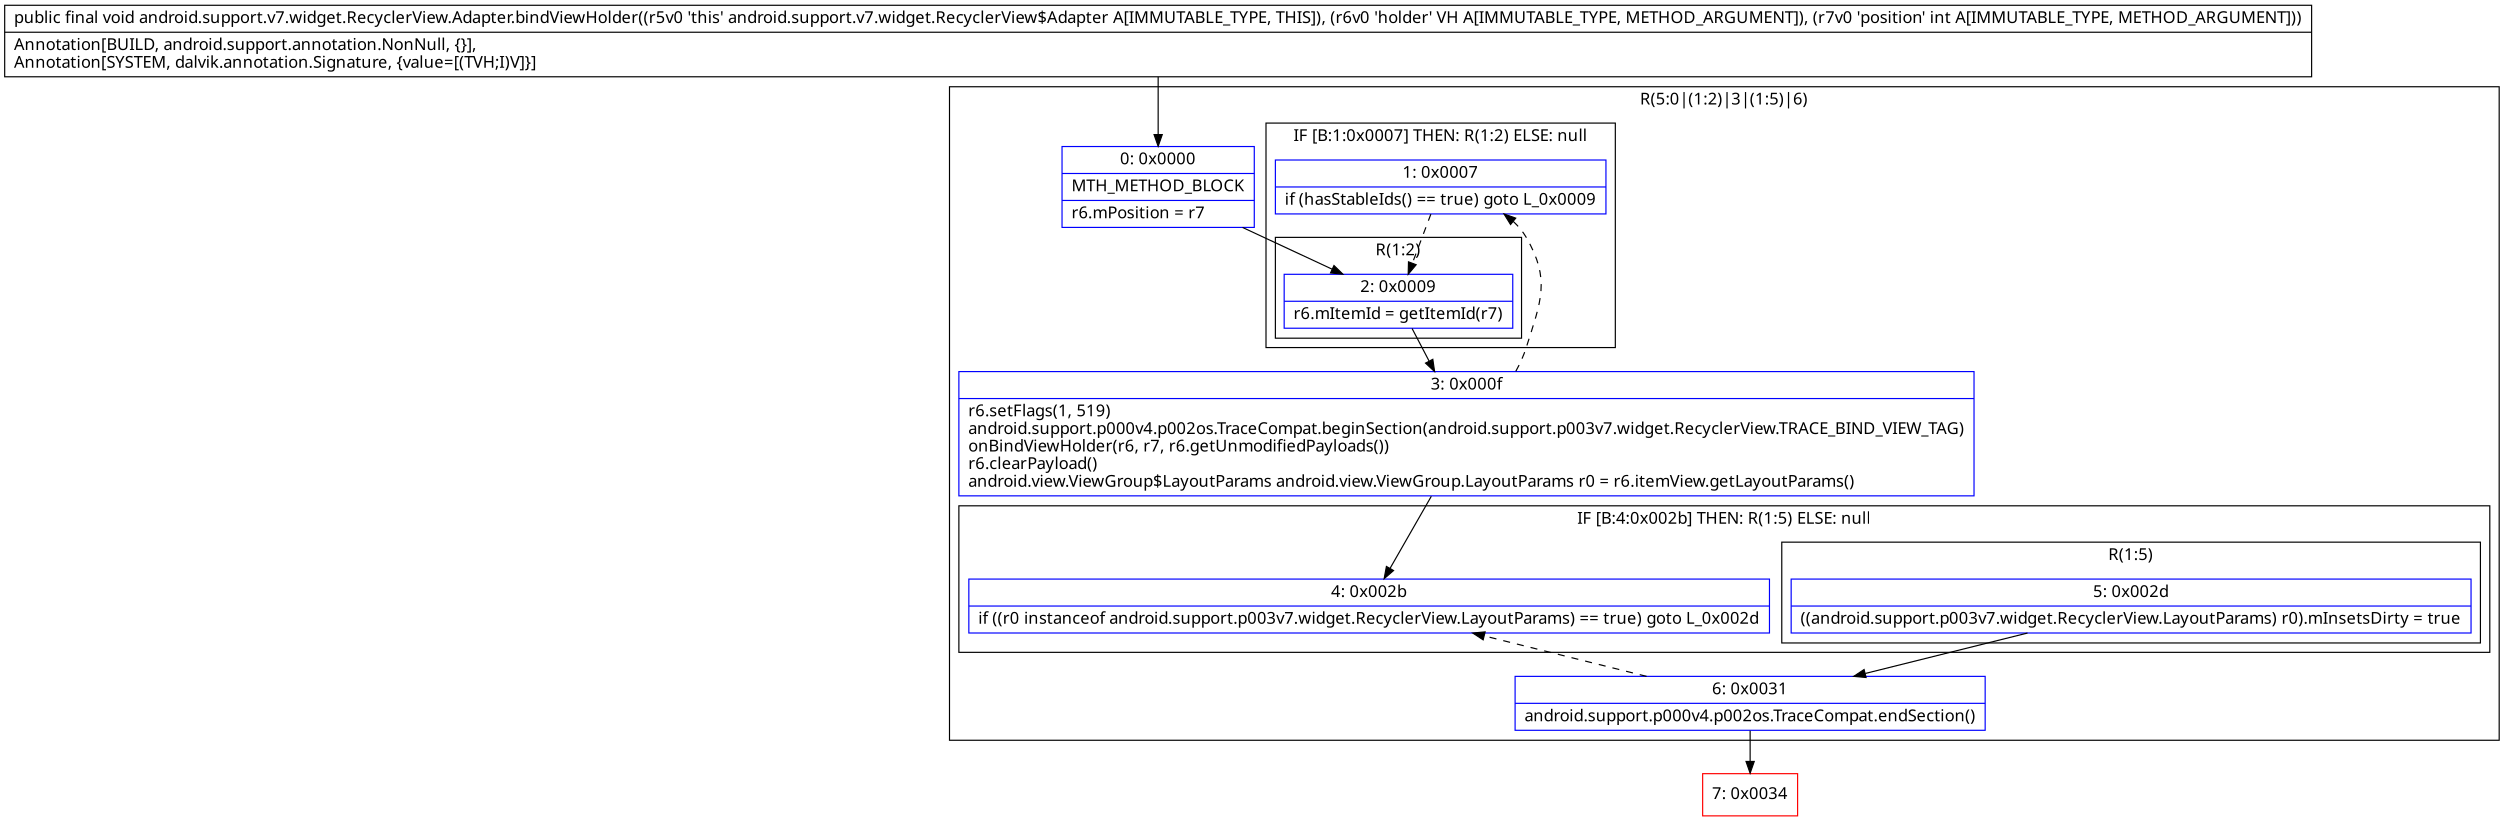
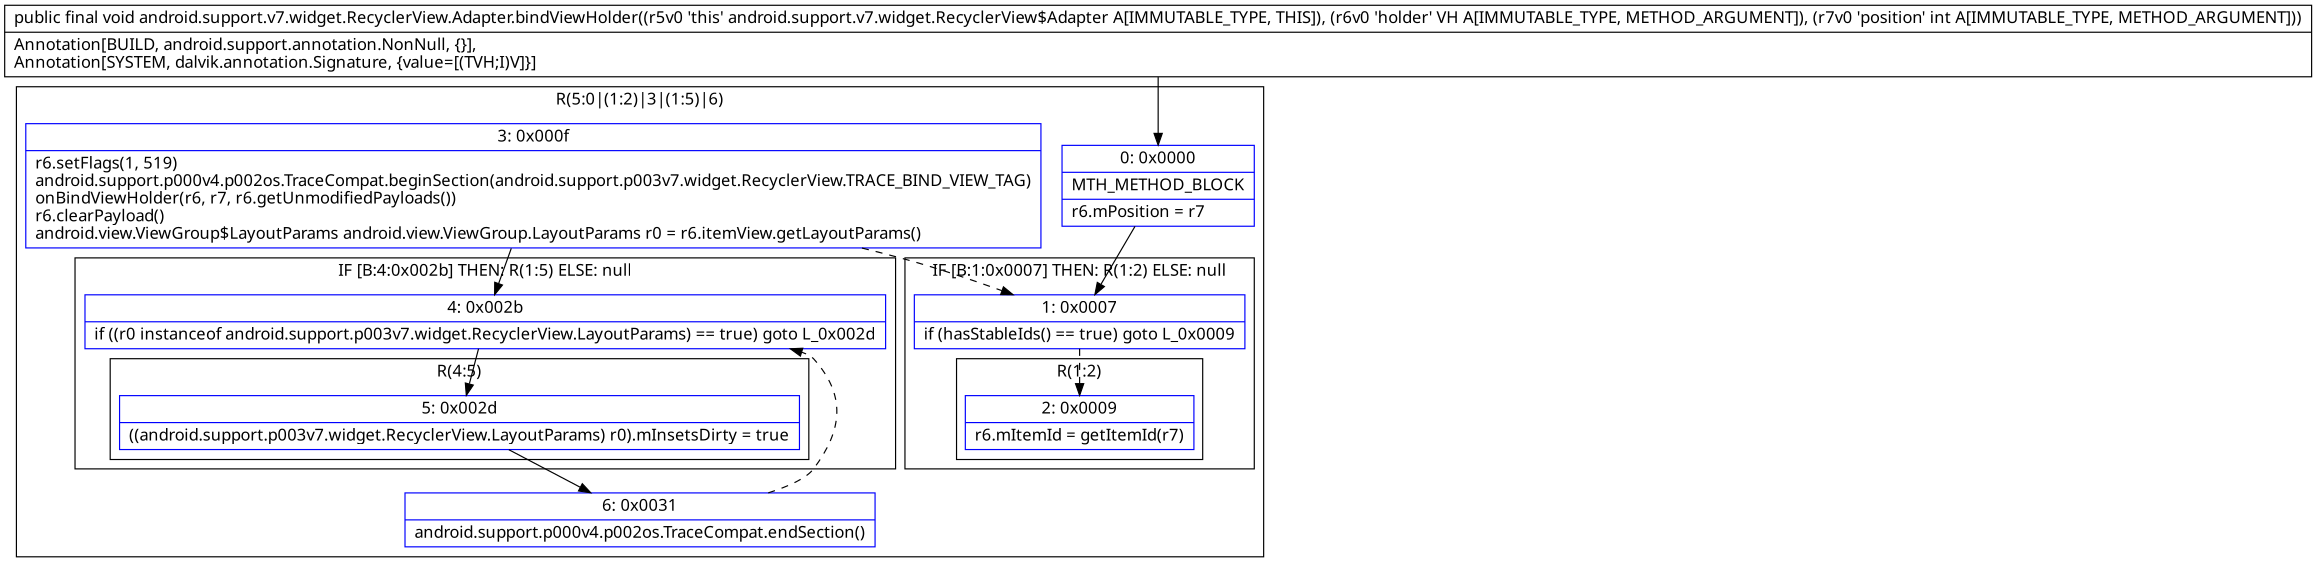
edge "0: 0x0000" -> "2: 0x0009": now "0: 0x0000" -> "1: 0x0007"
edge "2: 0x0009" -> "3: 0x000f": removed
edge "4: 0x002b" -> "5: 0x002d": added
cluster "R(1:5)": label "R(1:5)" -> "R(4:5)"
node "7: 0x0034": removed
